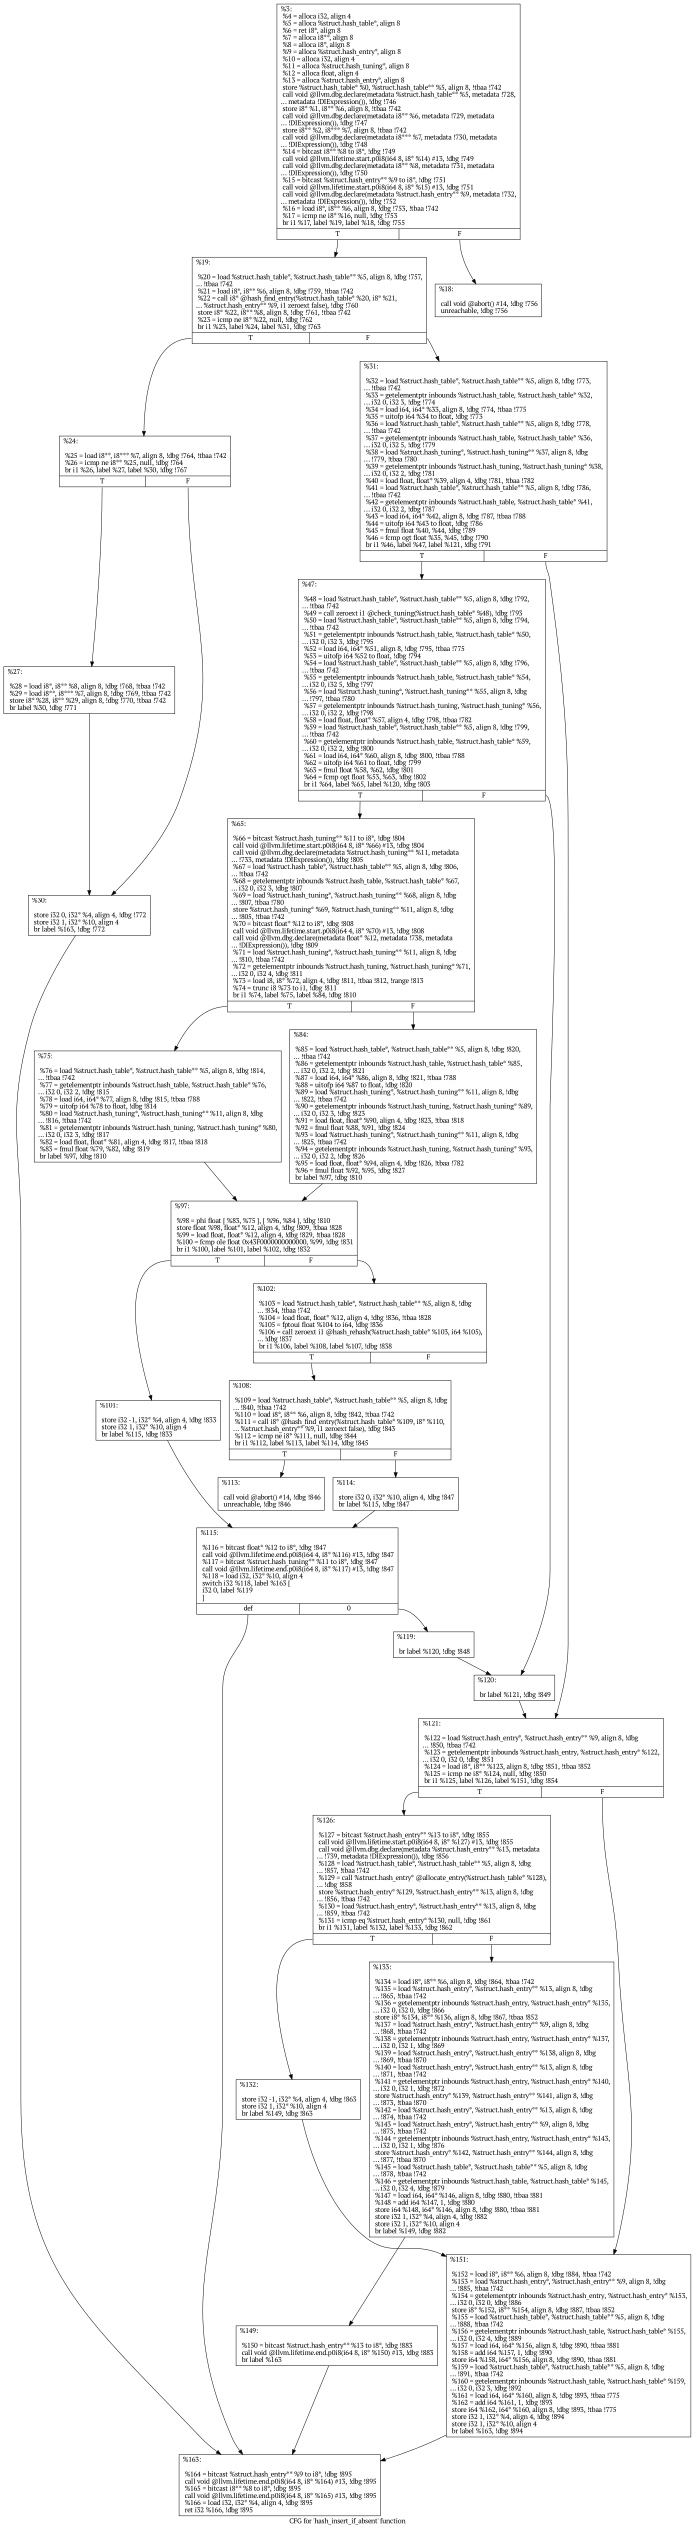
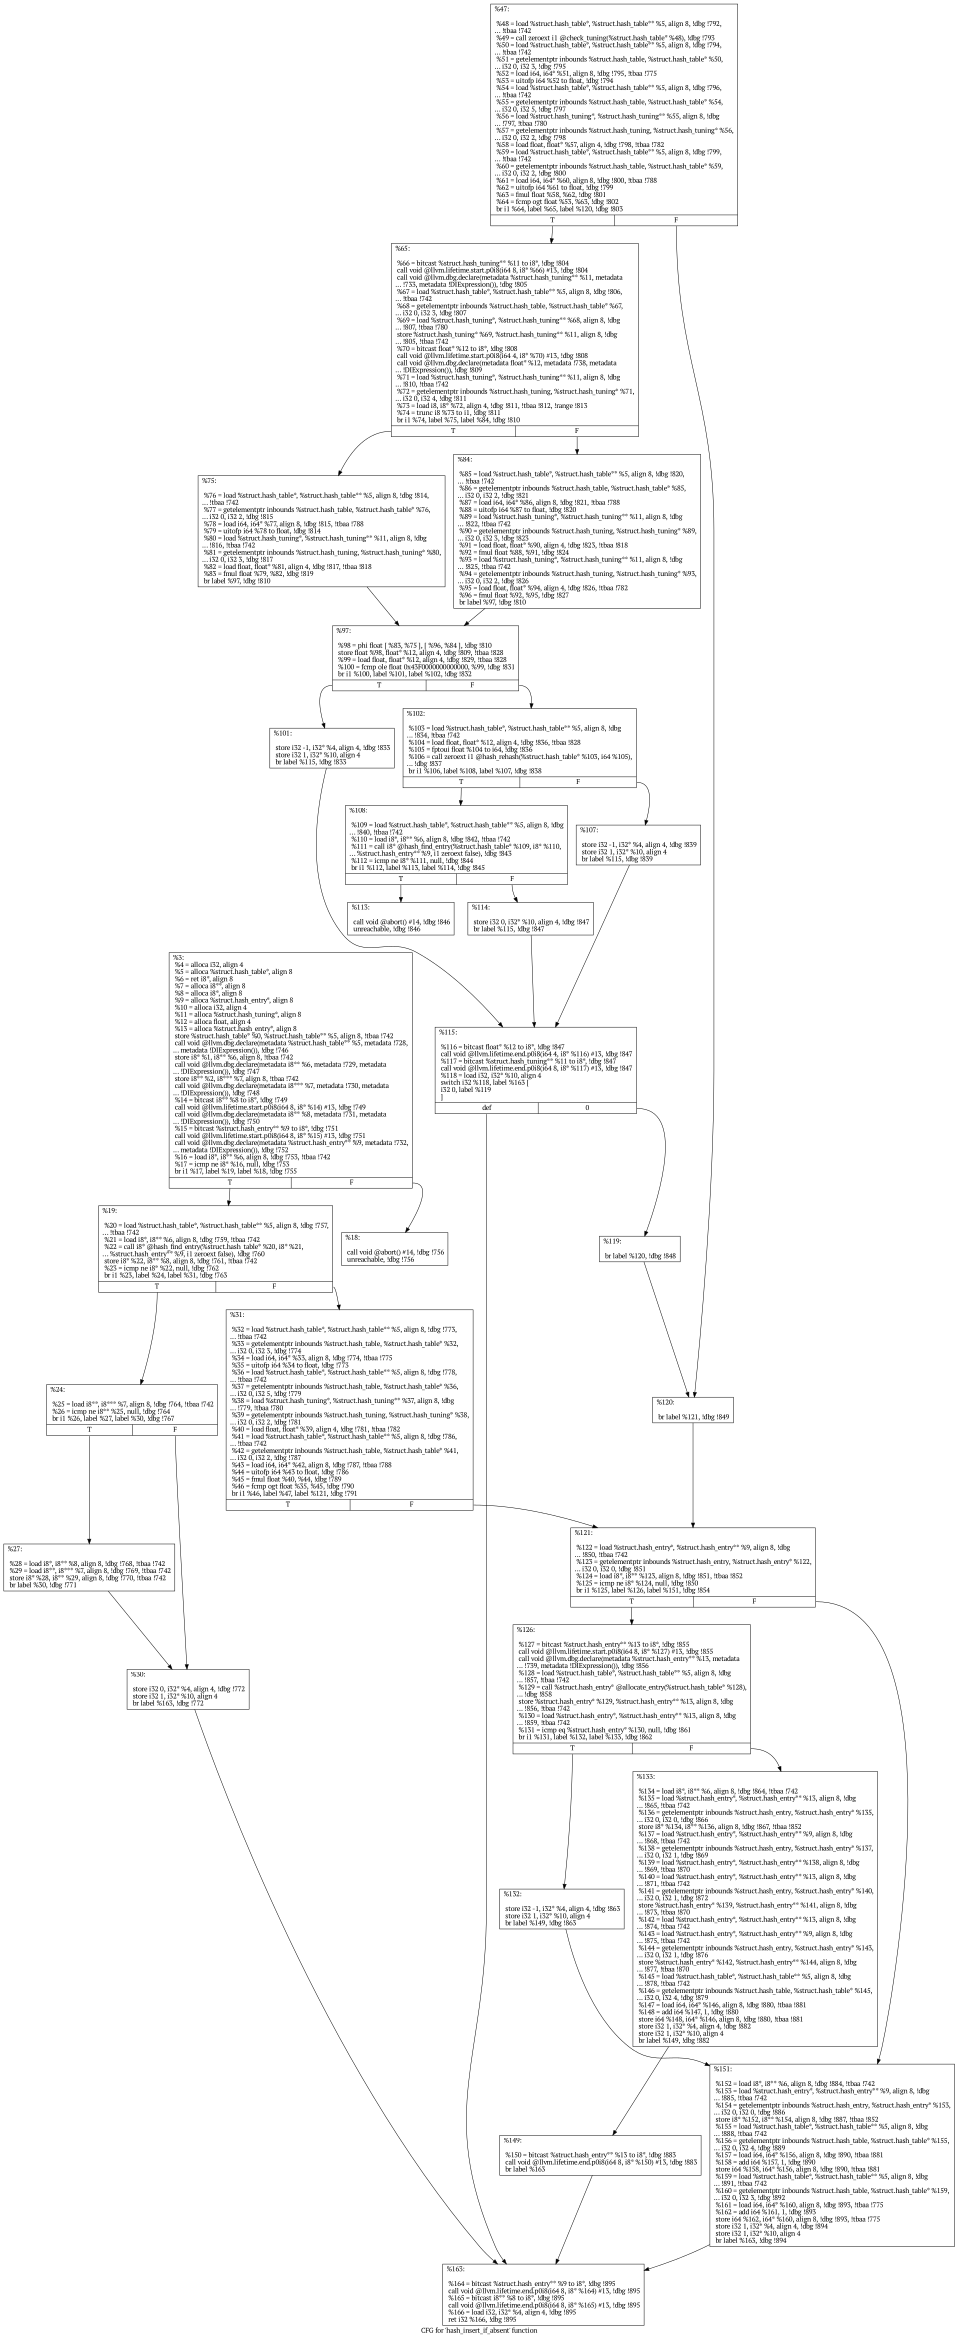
edge "%31:" -> "%47:": removed
node "%107:": added
